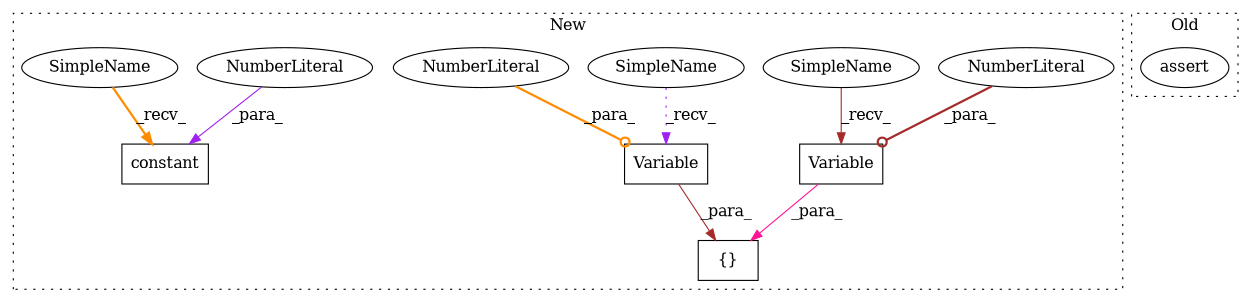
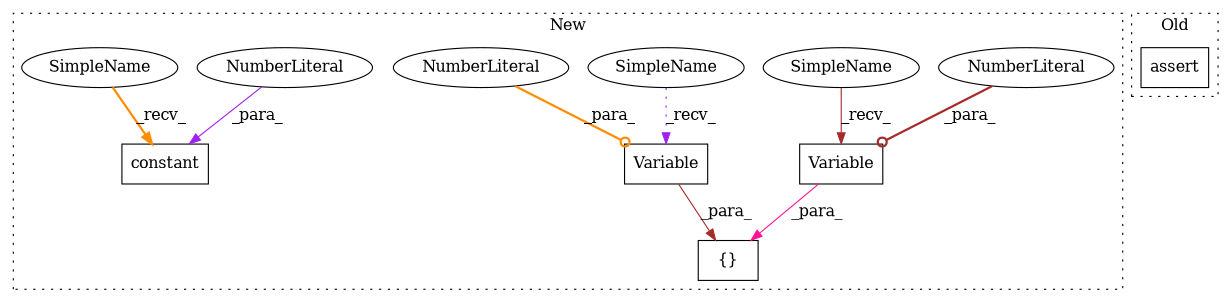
node "assert": shape ellipse -> box
